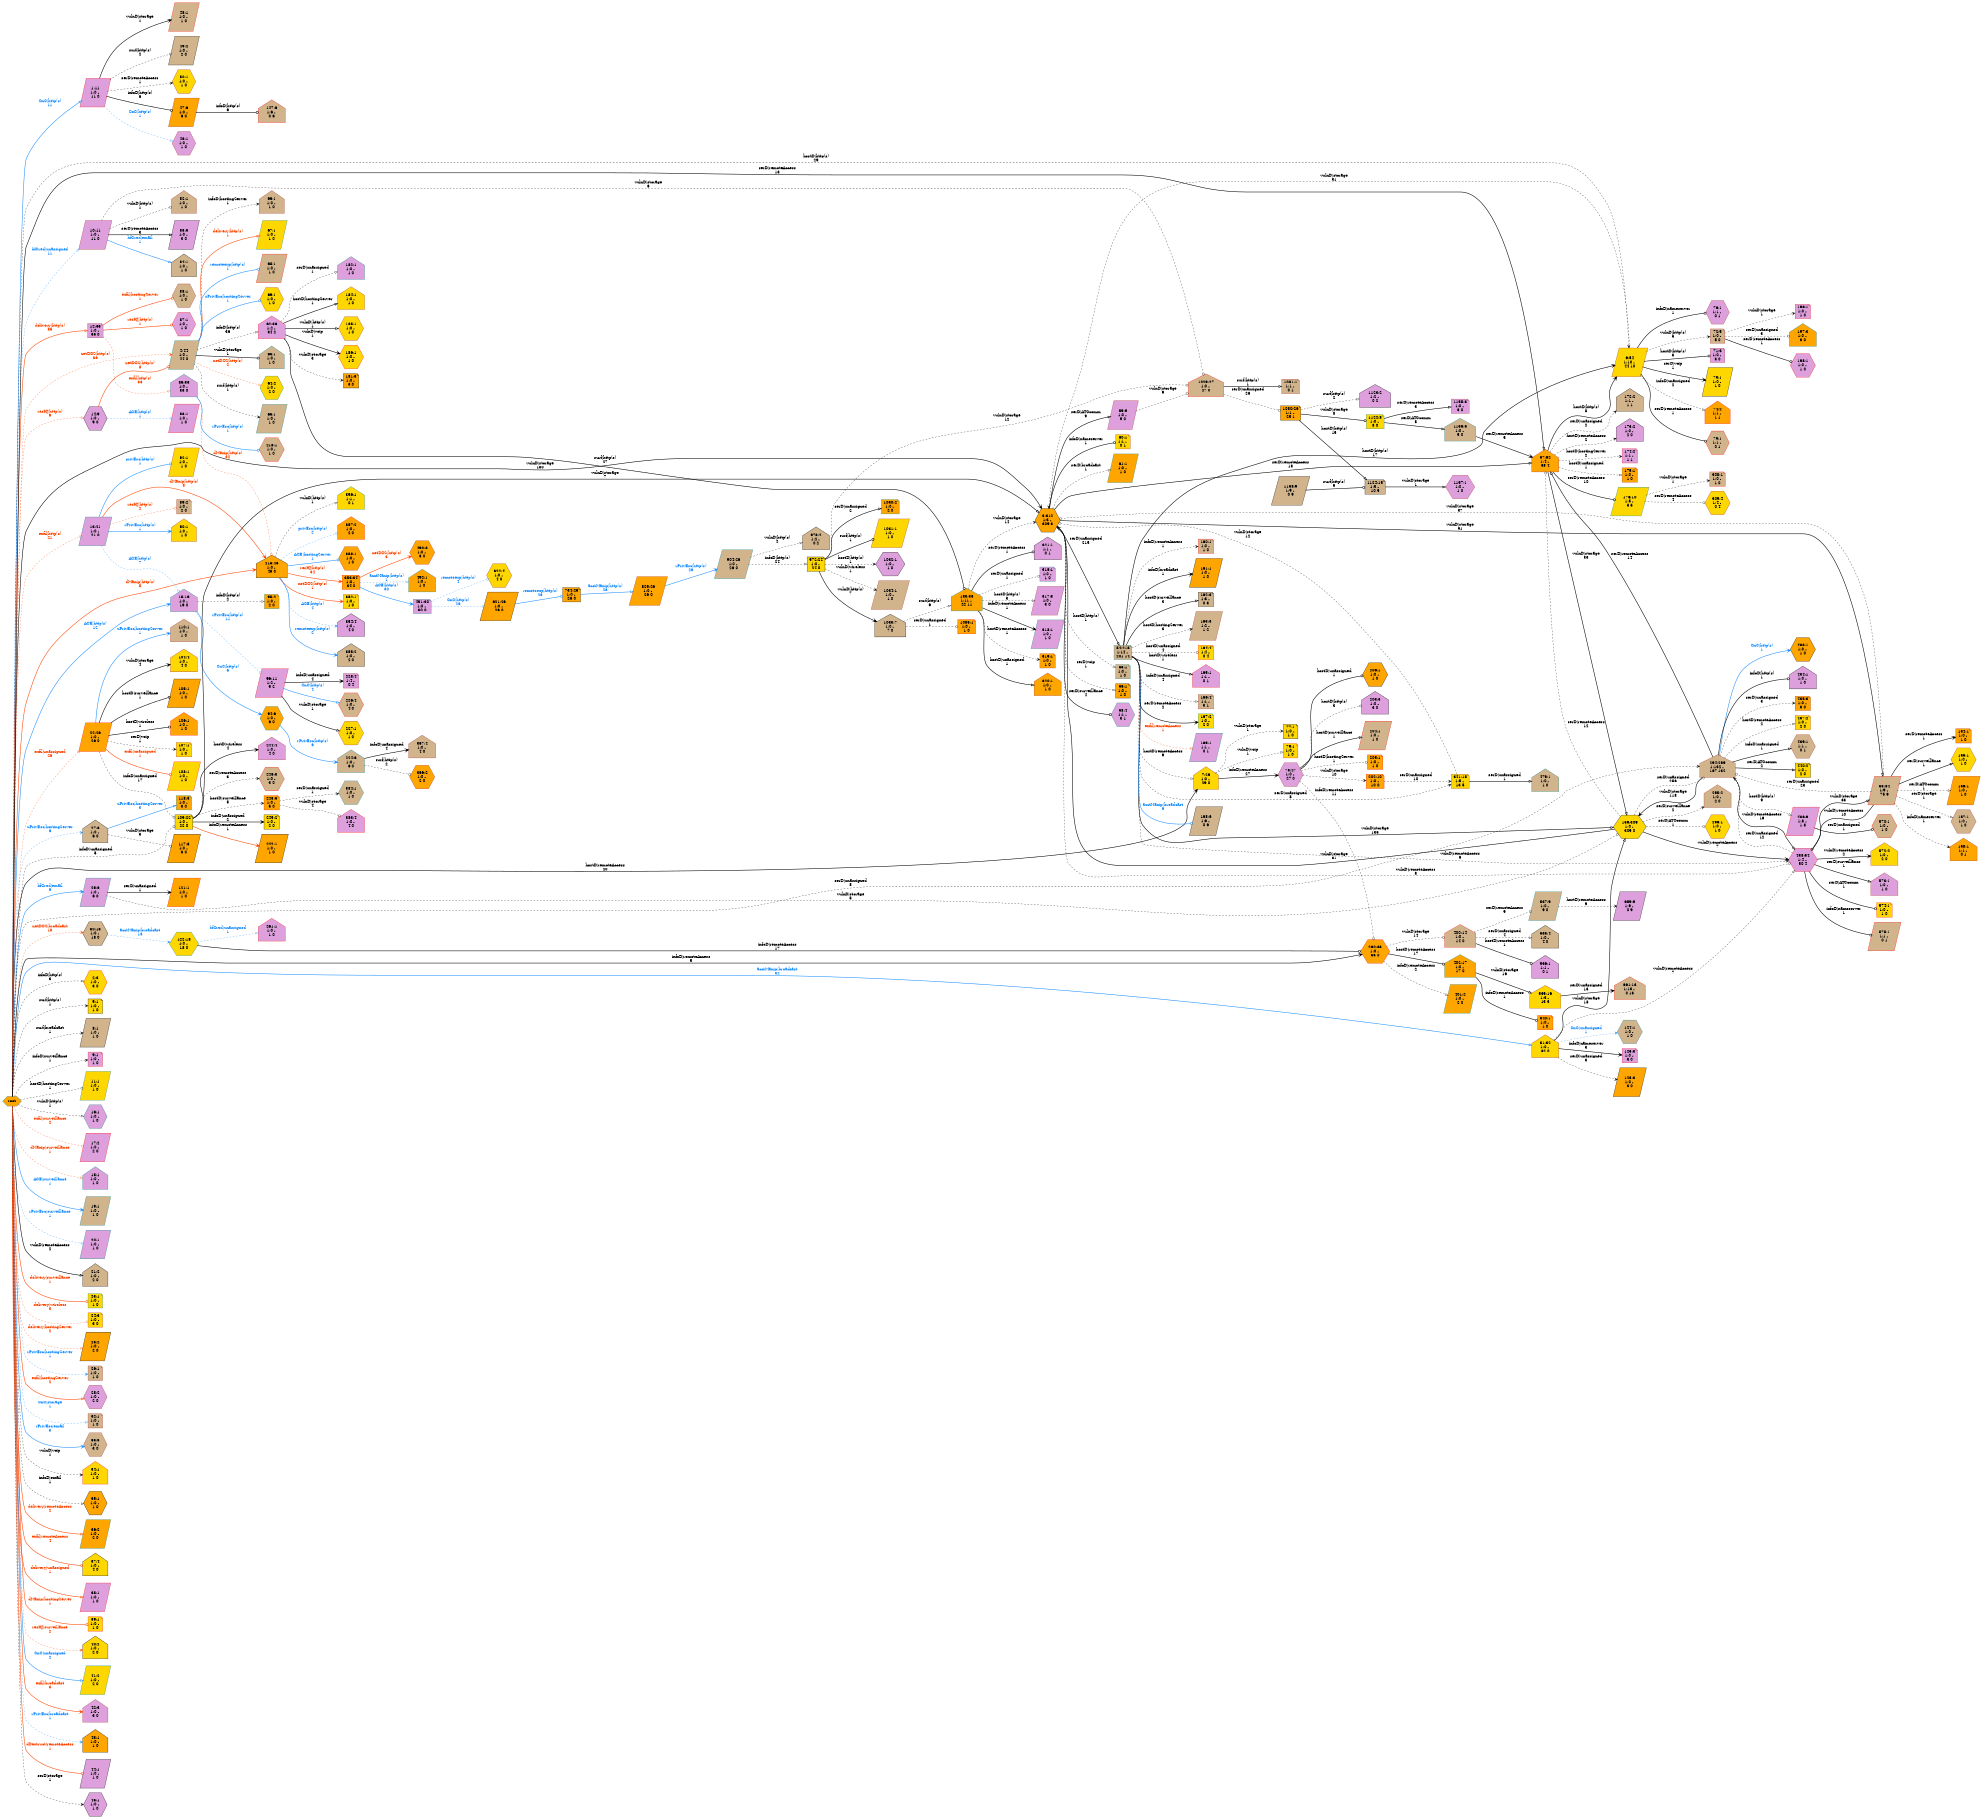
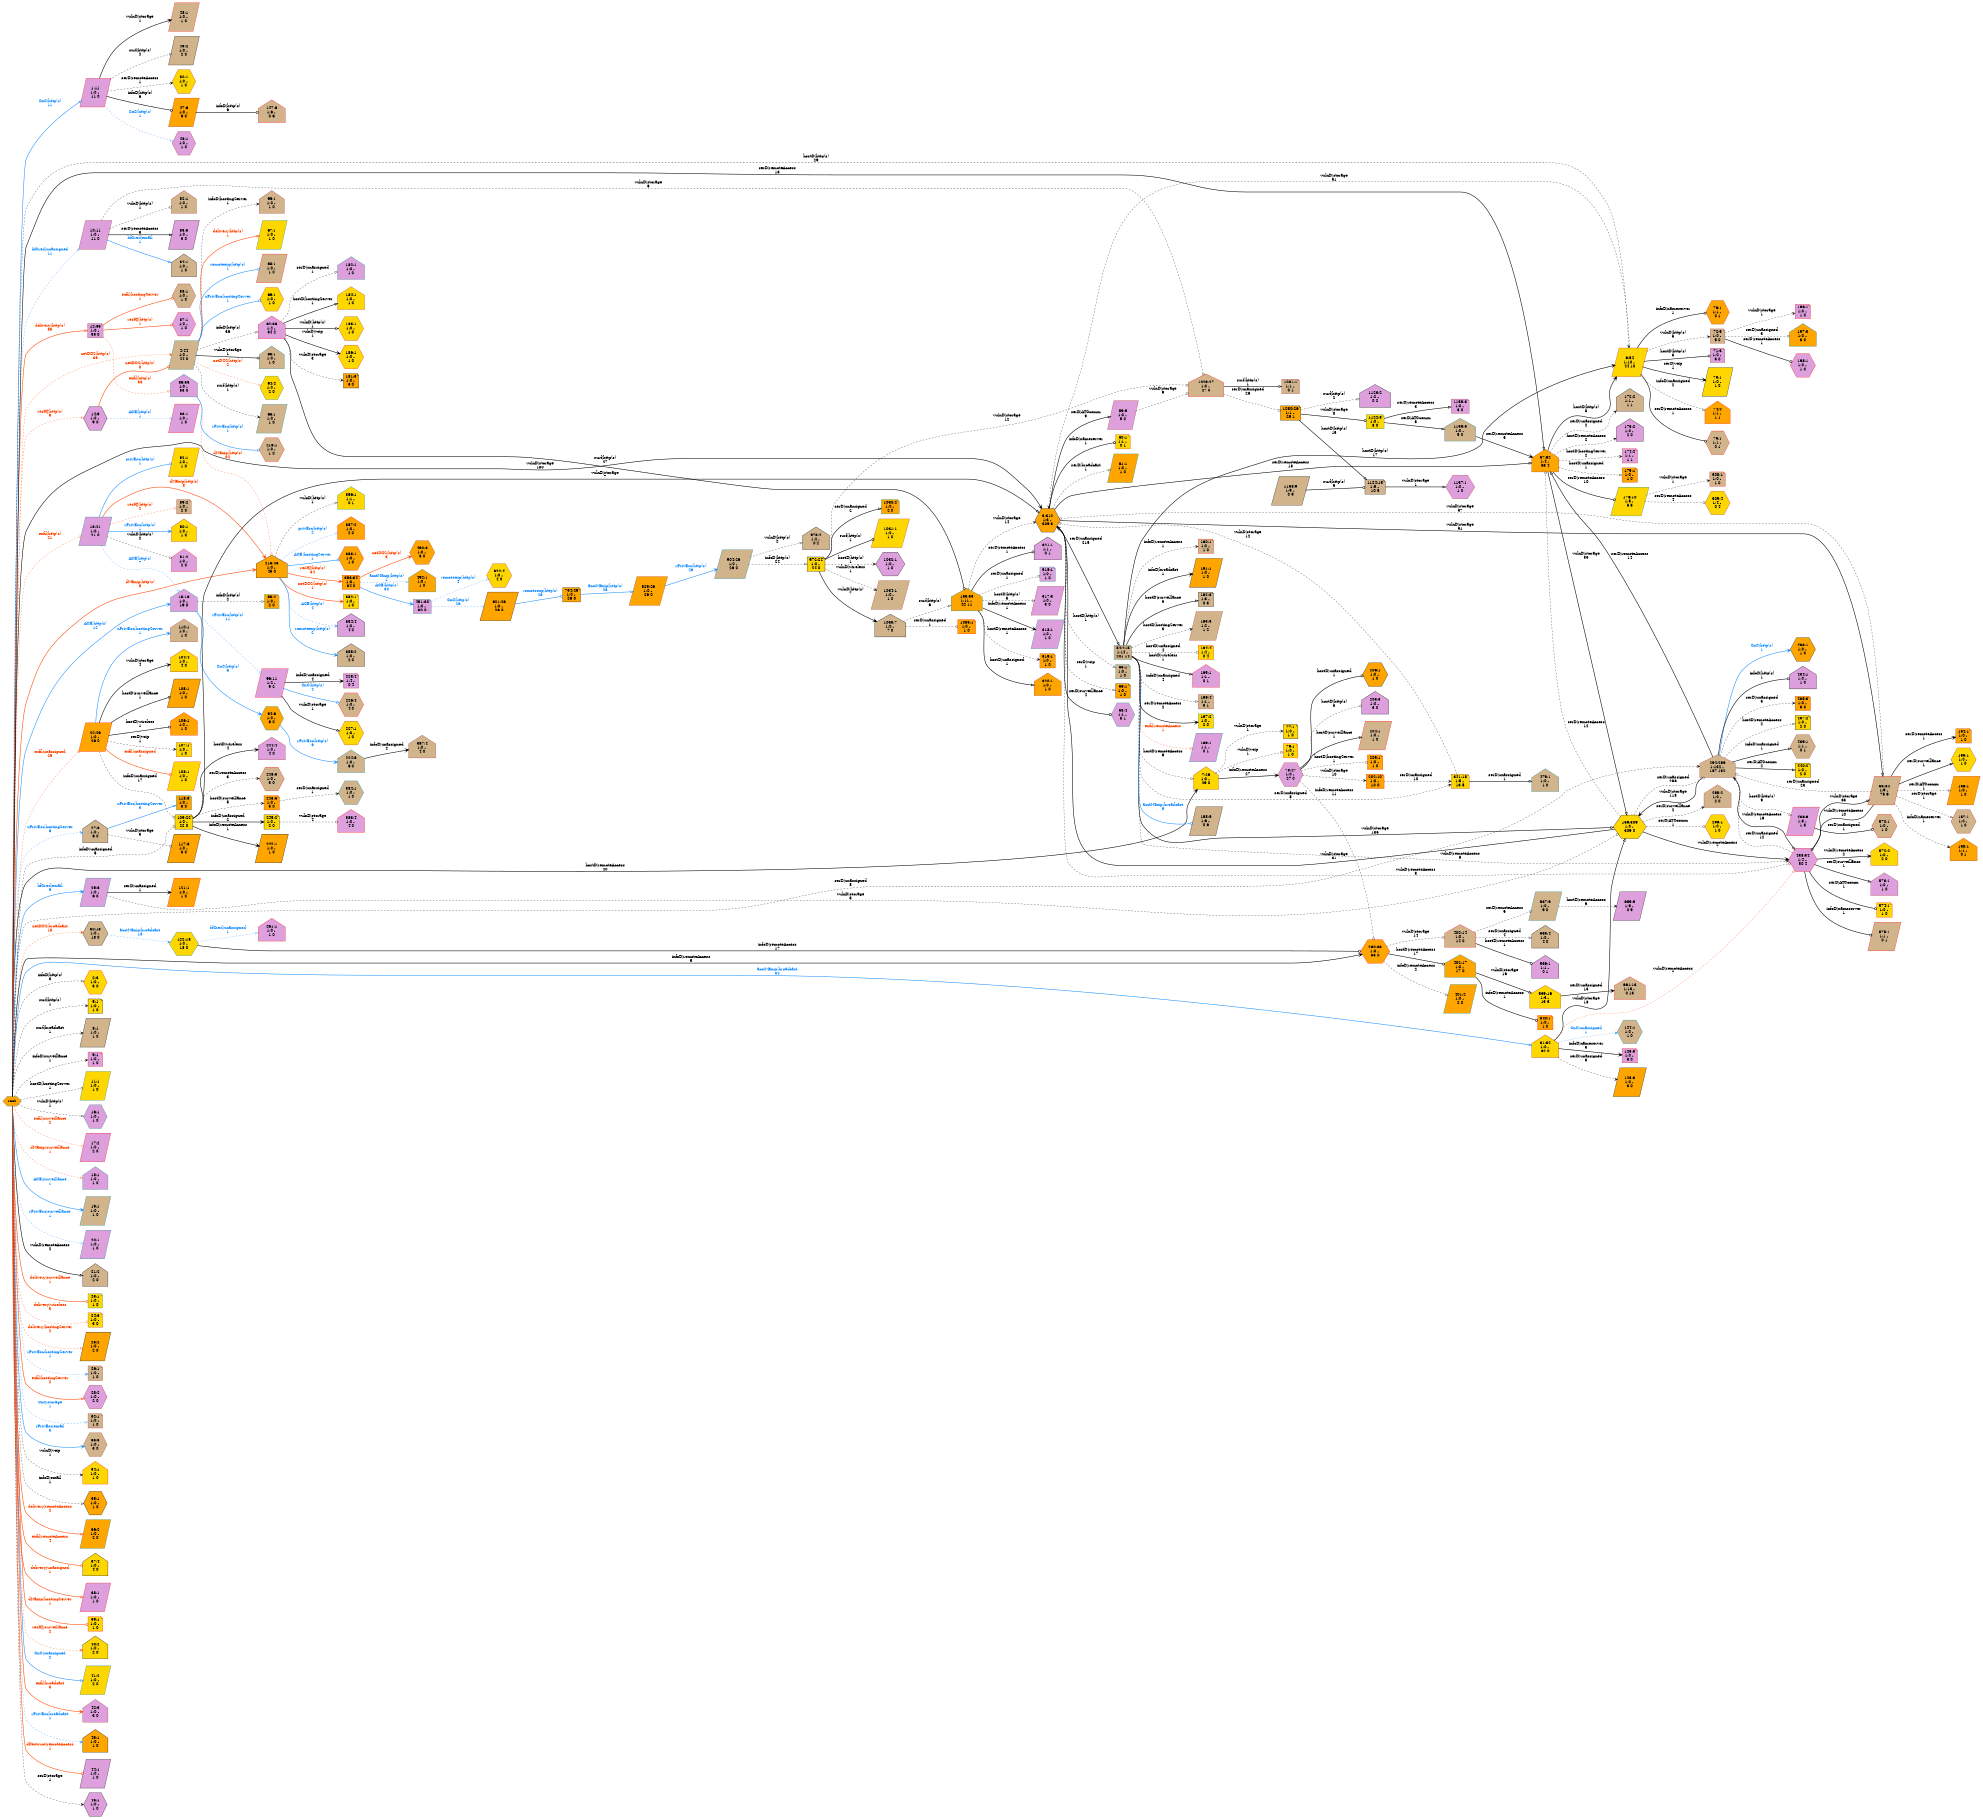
node "76:1 1:1 - 0 1": fillcolor plum -> orange
node "91:2 1:0 - 2 0": added
node "437:2 1:0 - 2 0": color brown -> black
node "366:2 1:0 - 2 0": removed
edge "243:5 1:0 - 5 0" -> "383:4 1:0 - 4 0": now "245:2 1:0 - 2 0" -> "383:4 1:0 - 4 0"
edge "109:22 1:0 - 22 0" -> "242:1 1:0 - 1 0": color orangered -> black
edge "31:32 1:0 - 32 0" -> "438:54 1:4 - 50 4": color black -> orangered
